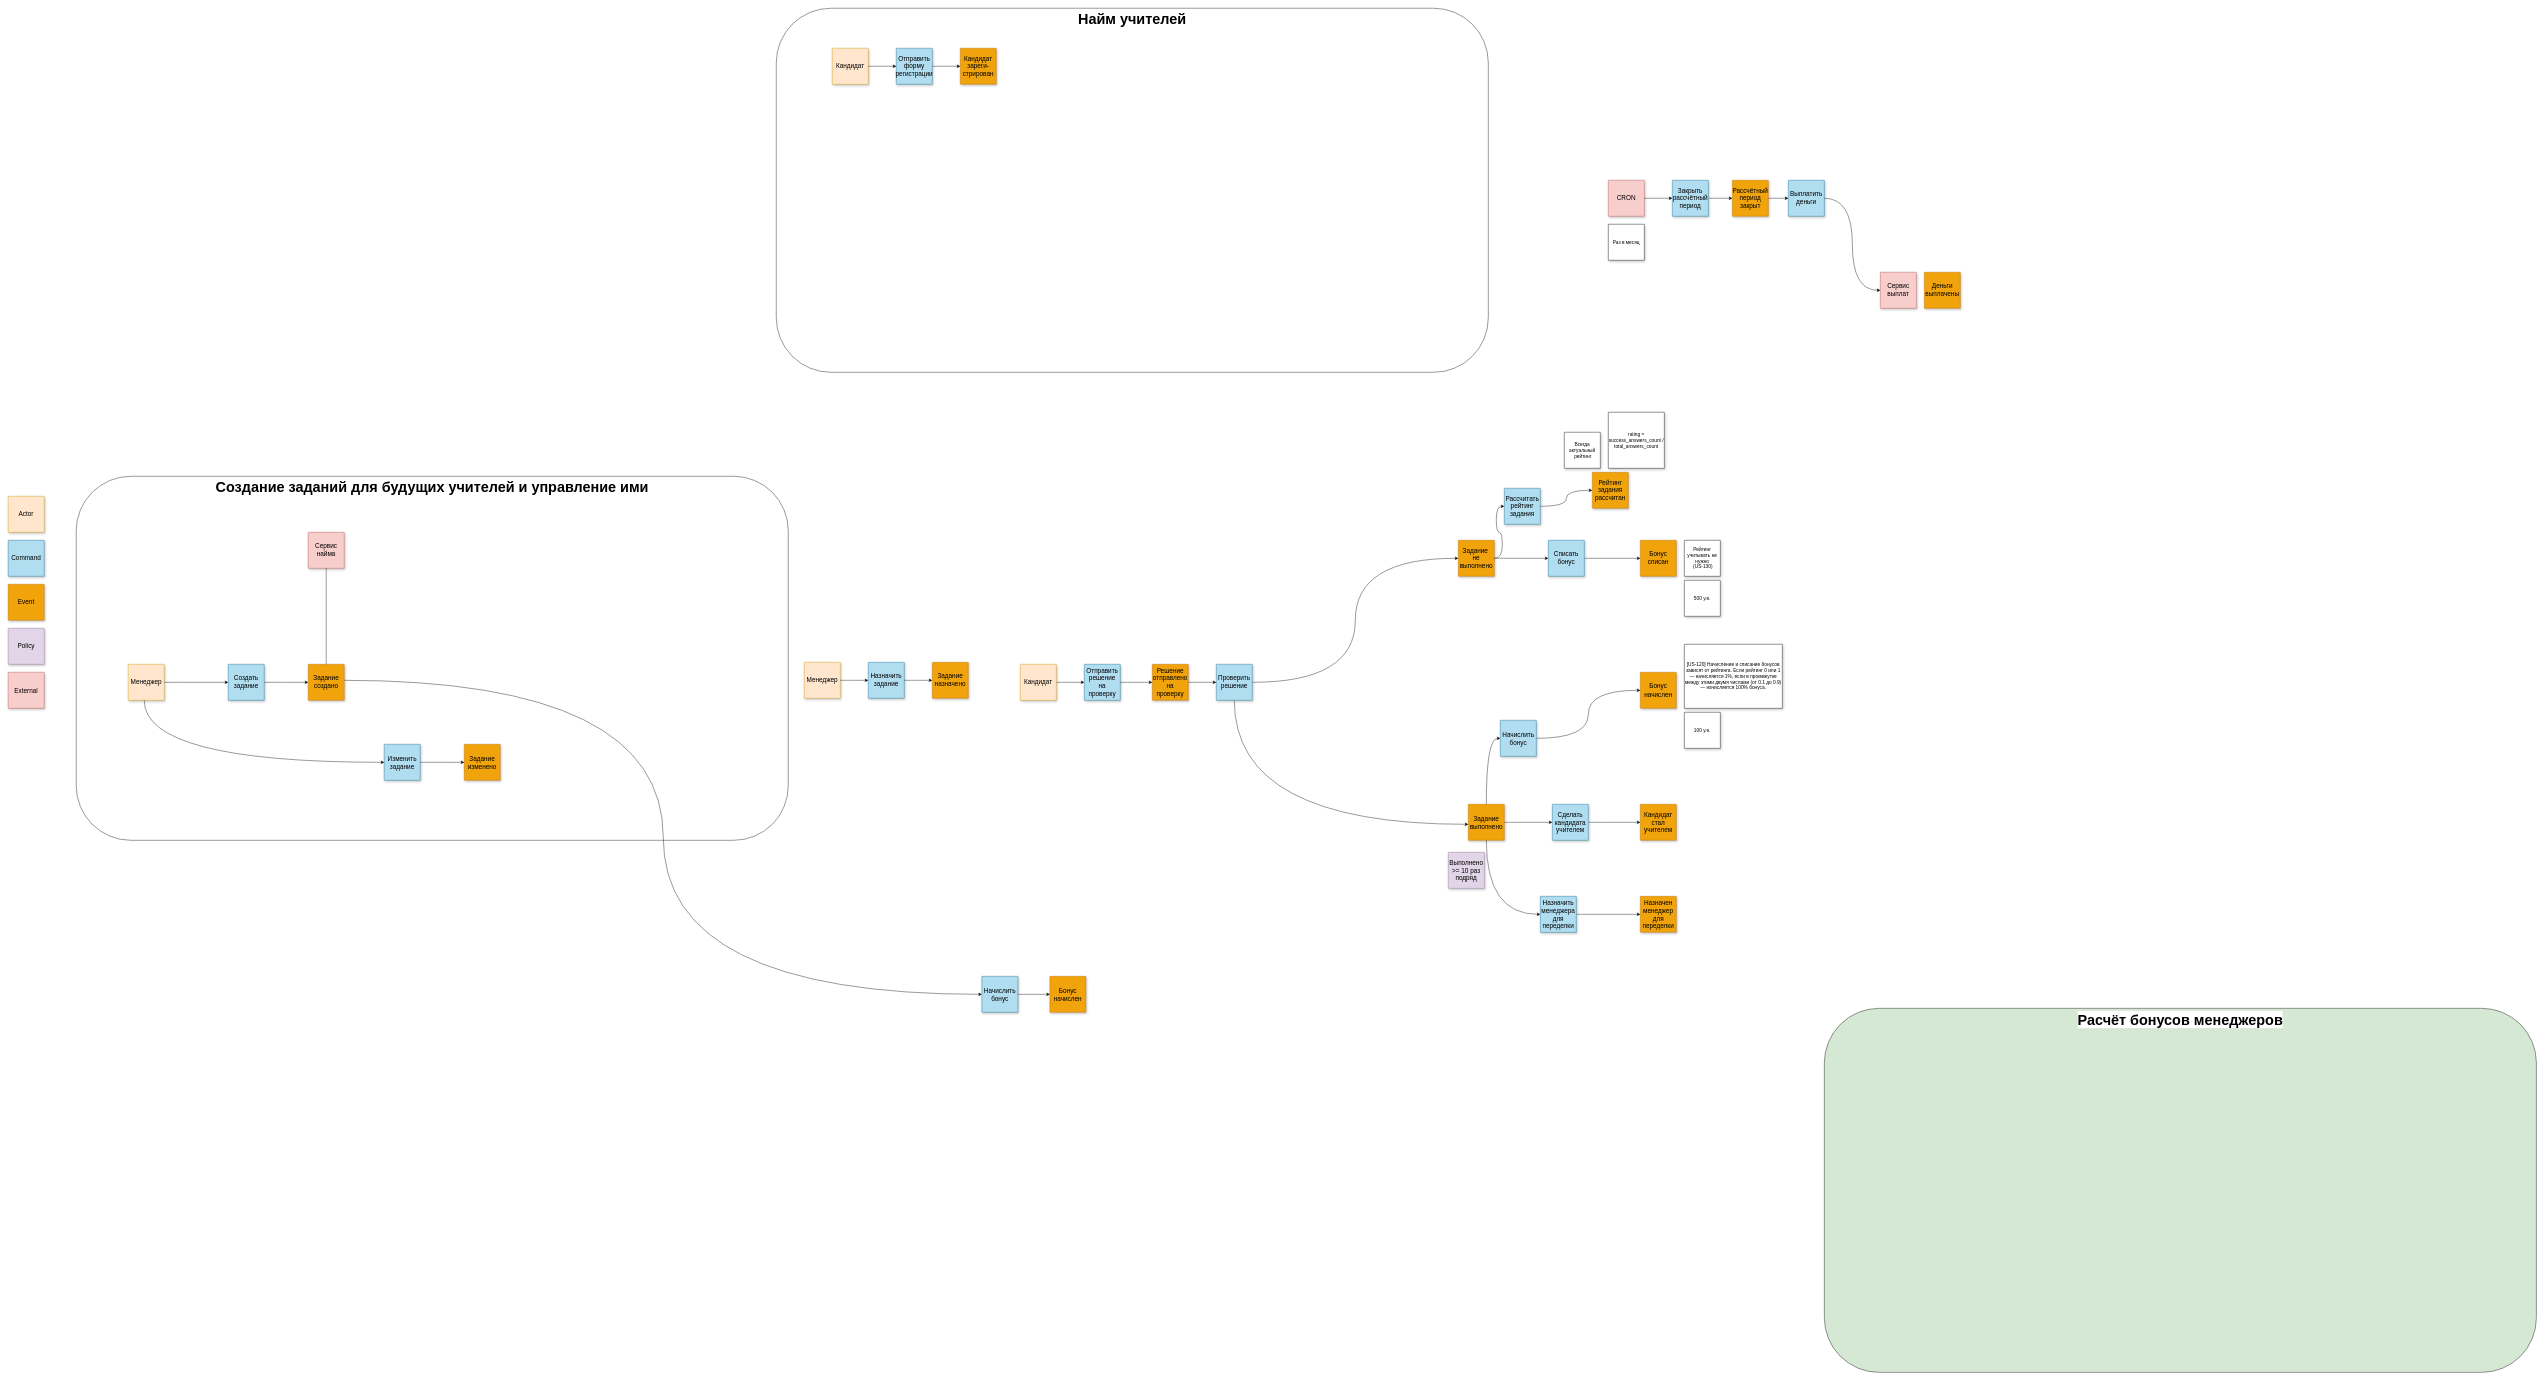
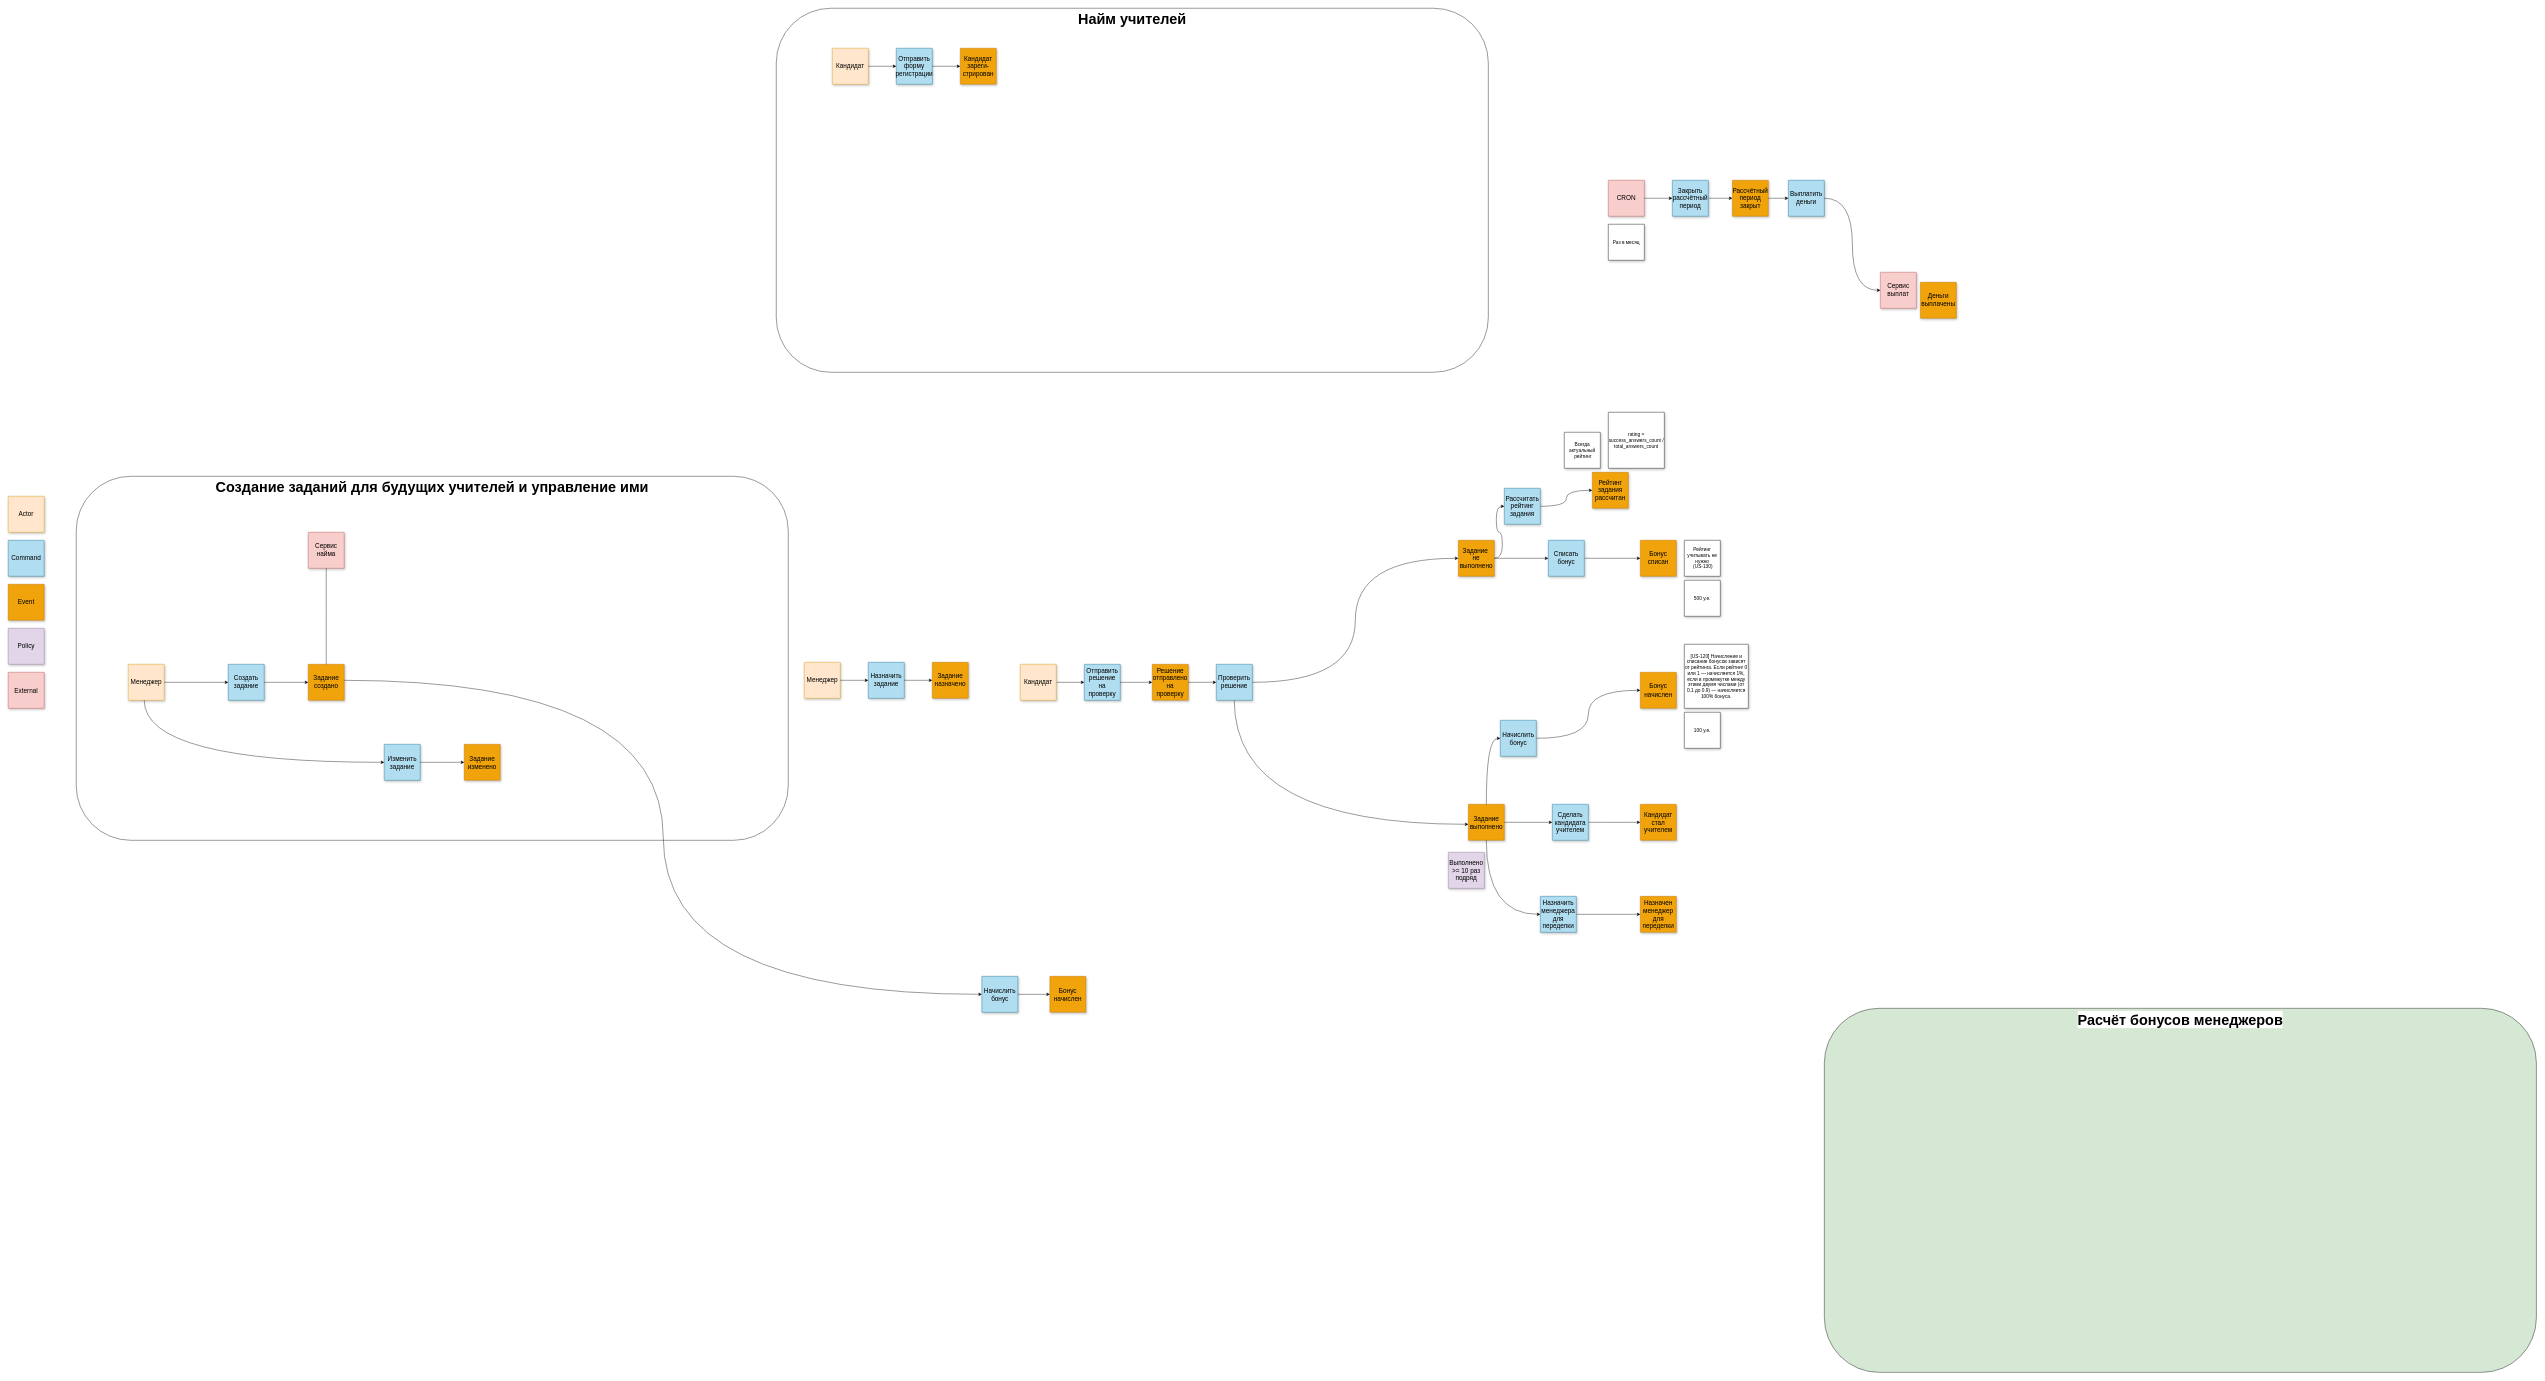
node "Деньги выплачены": moved (1942, 290) -> (1938, 300)
node "[US-120] Начисление и списание бонусов зависят от рейтинга. Если рейтинг 0 или 1 — начисляется 1%, если в промежутке между этими двумя числами (от 0.1 до 0.9) — начисляется 100% бонуса.": size 98x64 -> 64x64
